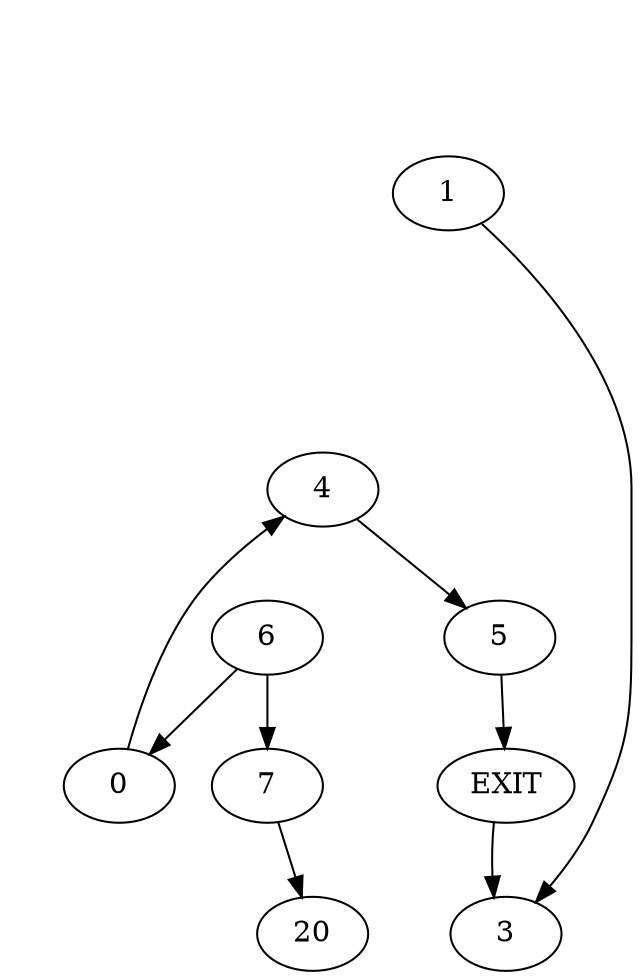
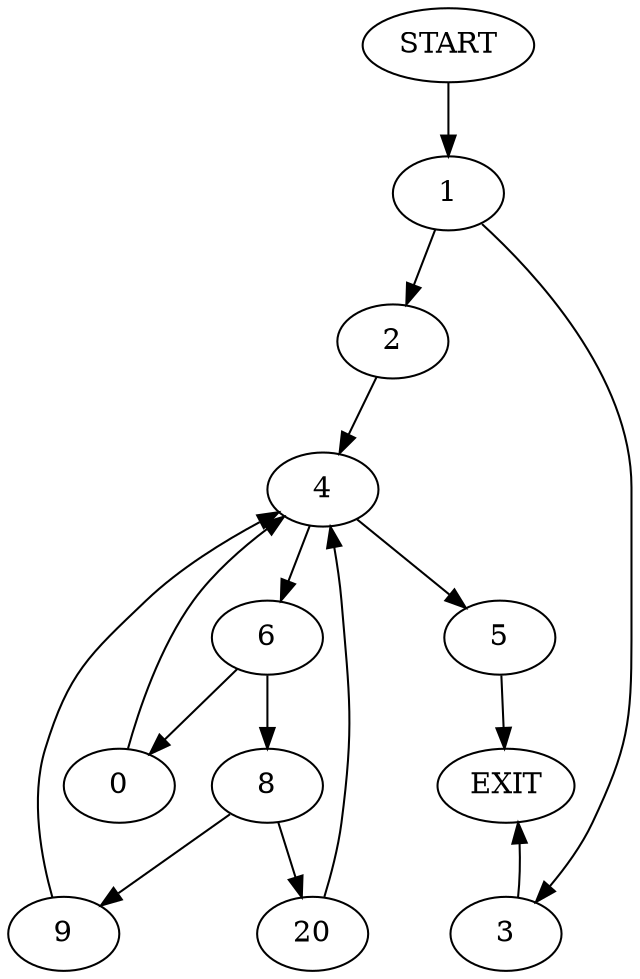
node "START": added
node "2": added
edge "4" -> "6": added
edge "20" -> "4": added
node "7": label "7" -> "8"
edge "EXIT" -> "3": reversed
node "9": added
